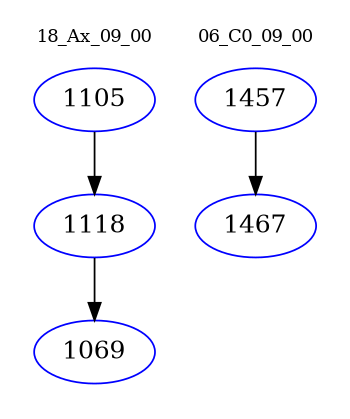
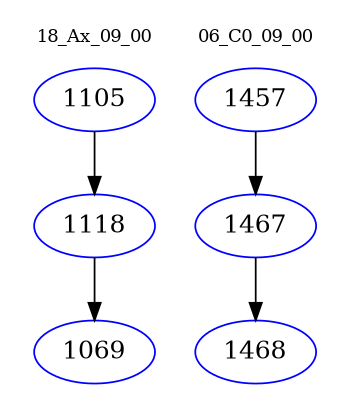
node "1468": added
